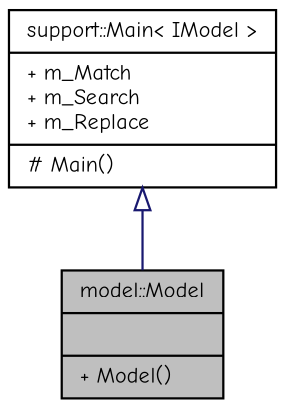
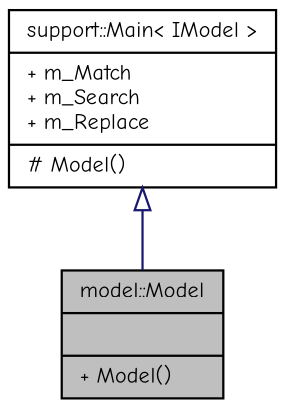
node "support::Main< IModel >": text "# Main()" -> "# Model()"
